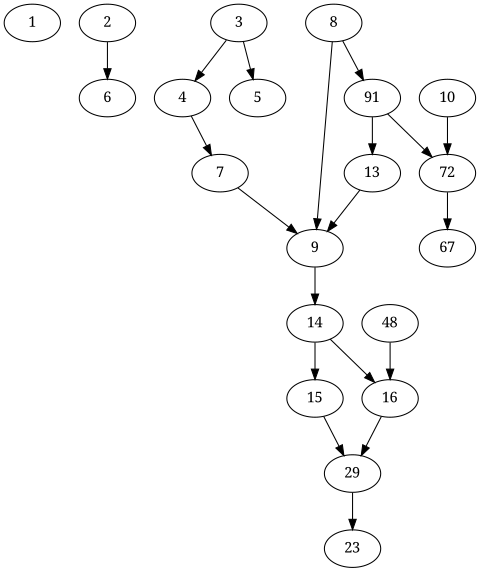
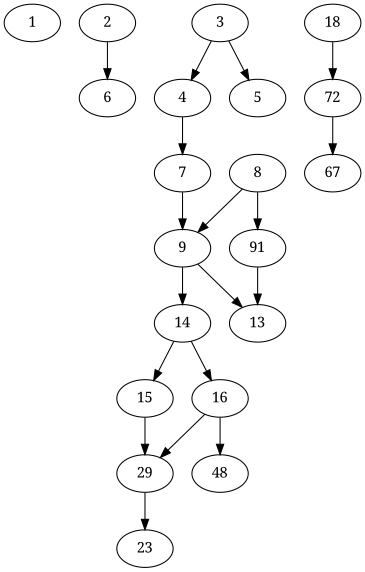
node "10": label "10" -> "18"
edge "91" -> "72": removed
edge "13" -> "9": reversed
edge "48" -> "16": reversed
